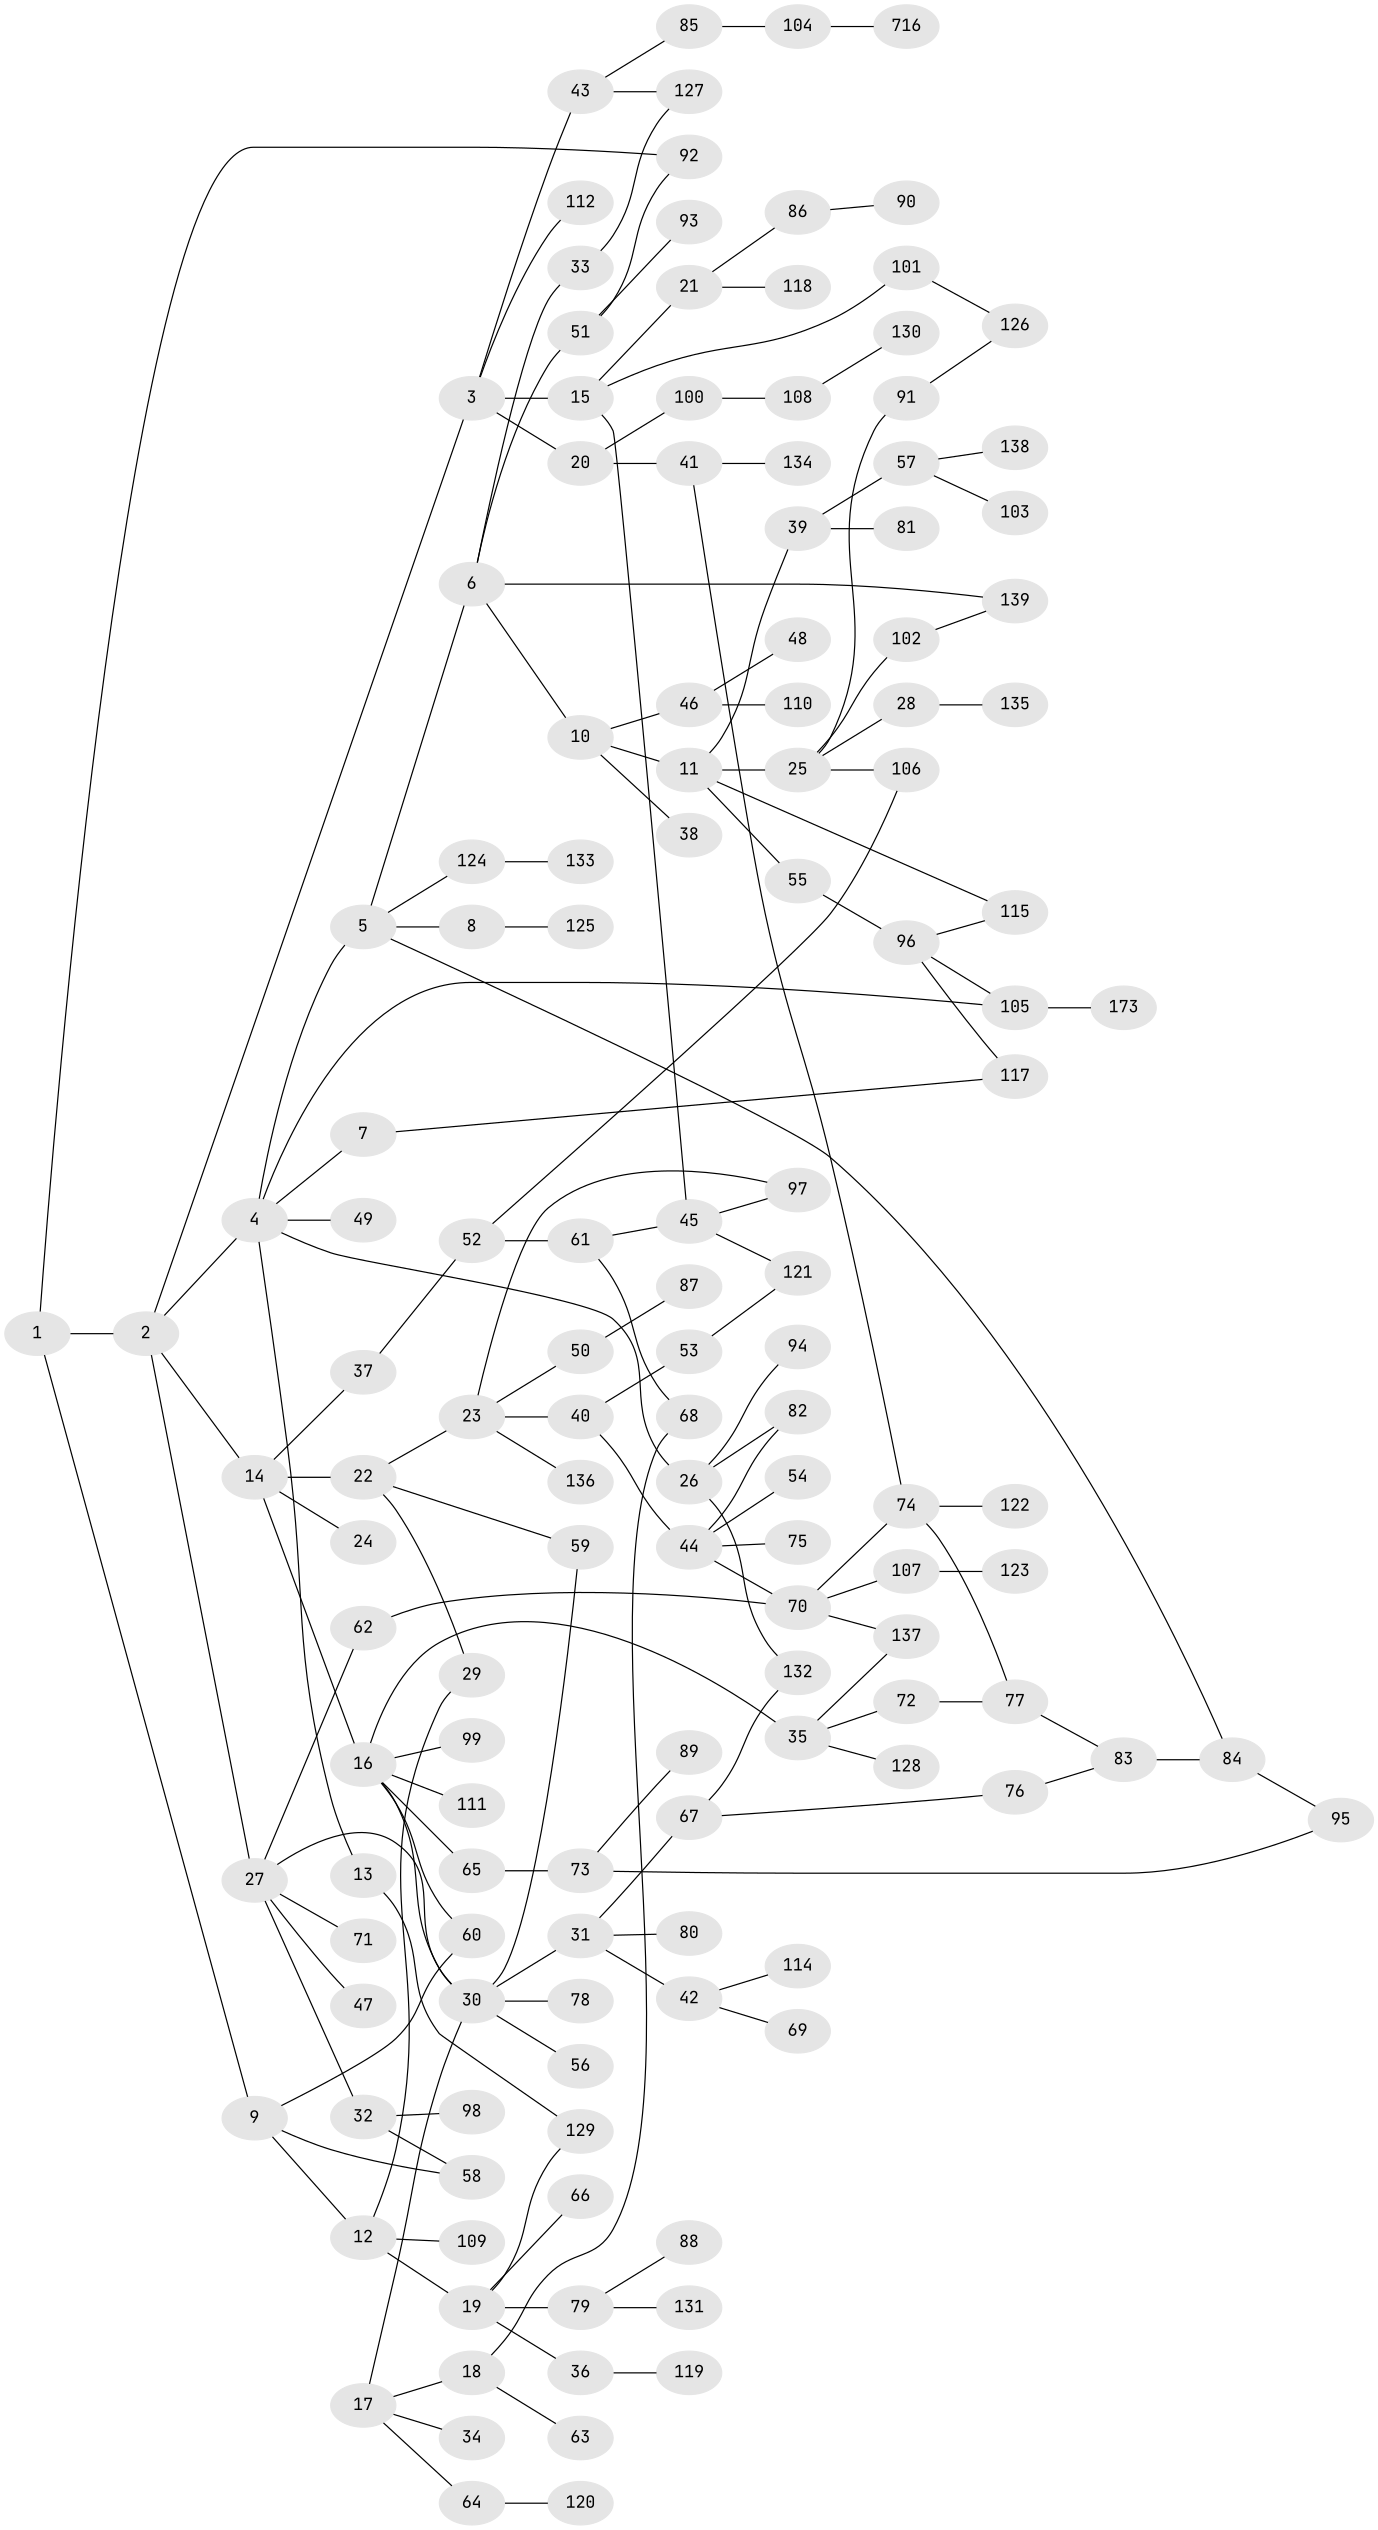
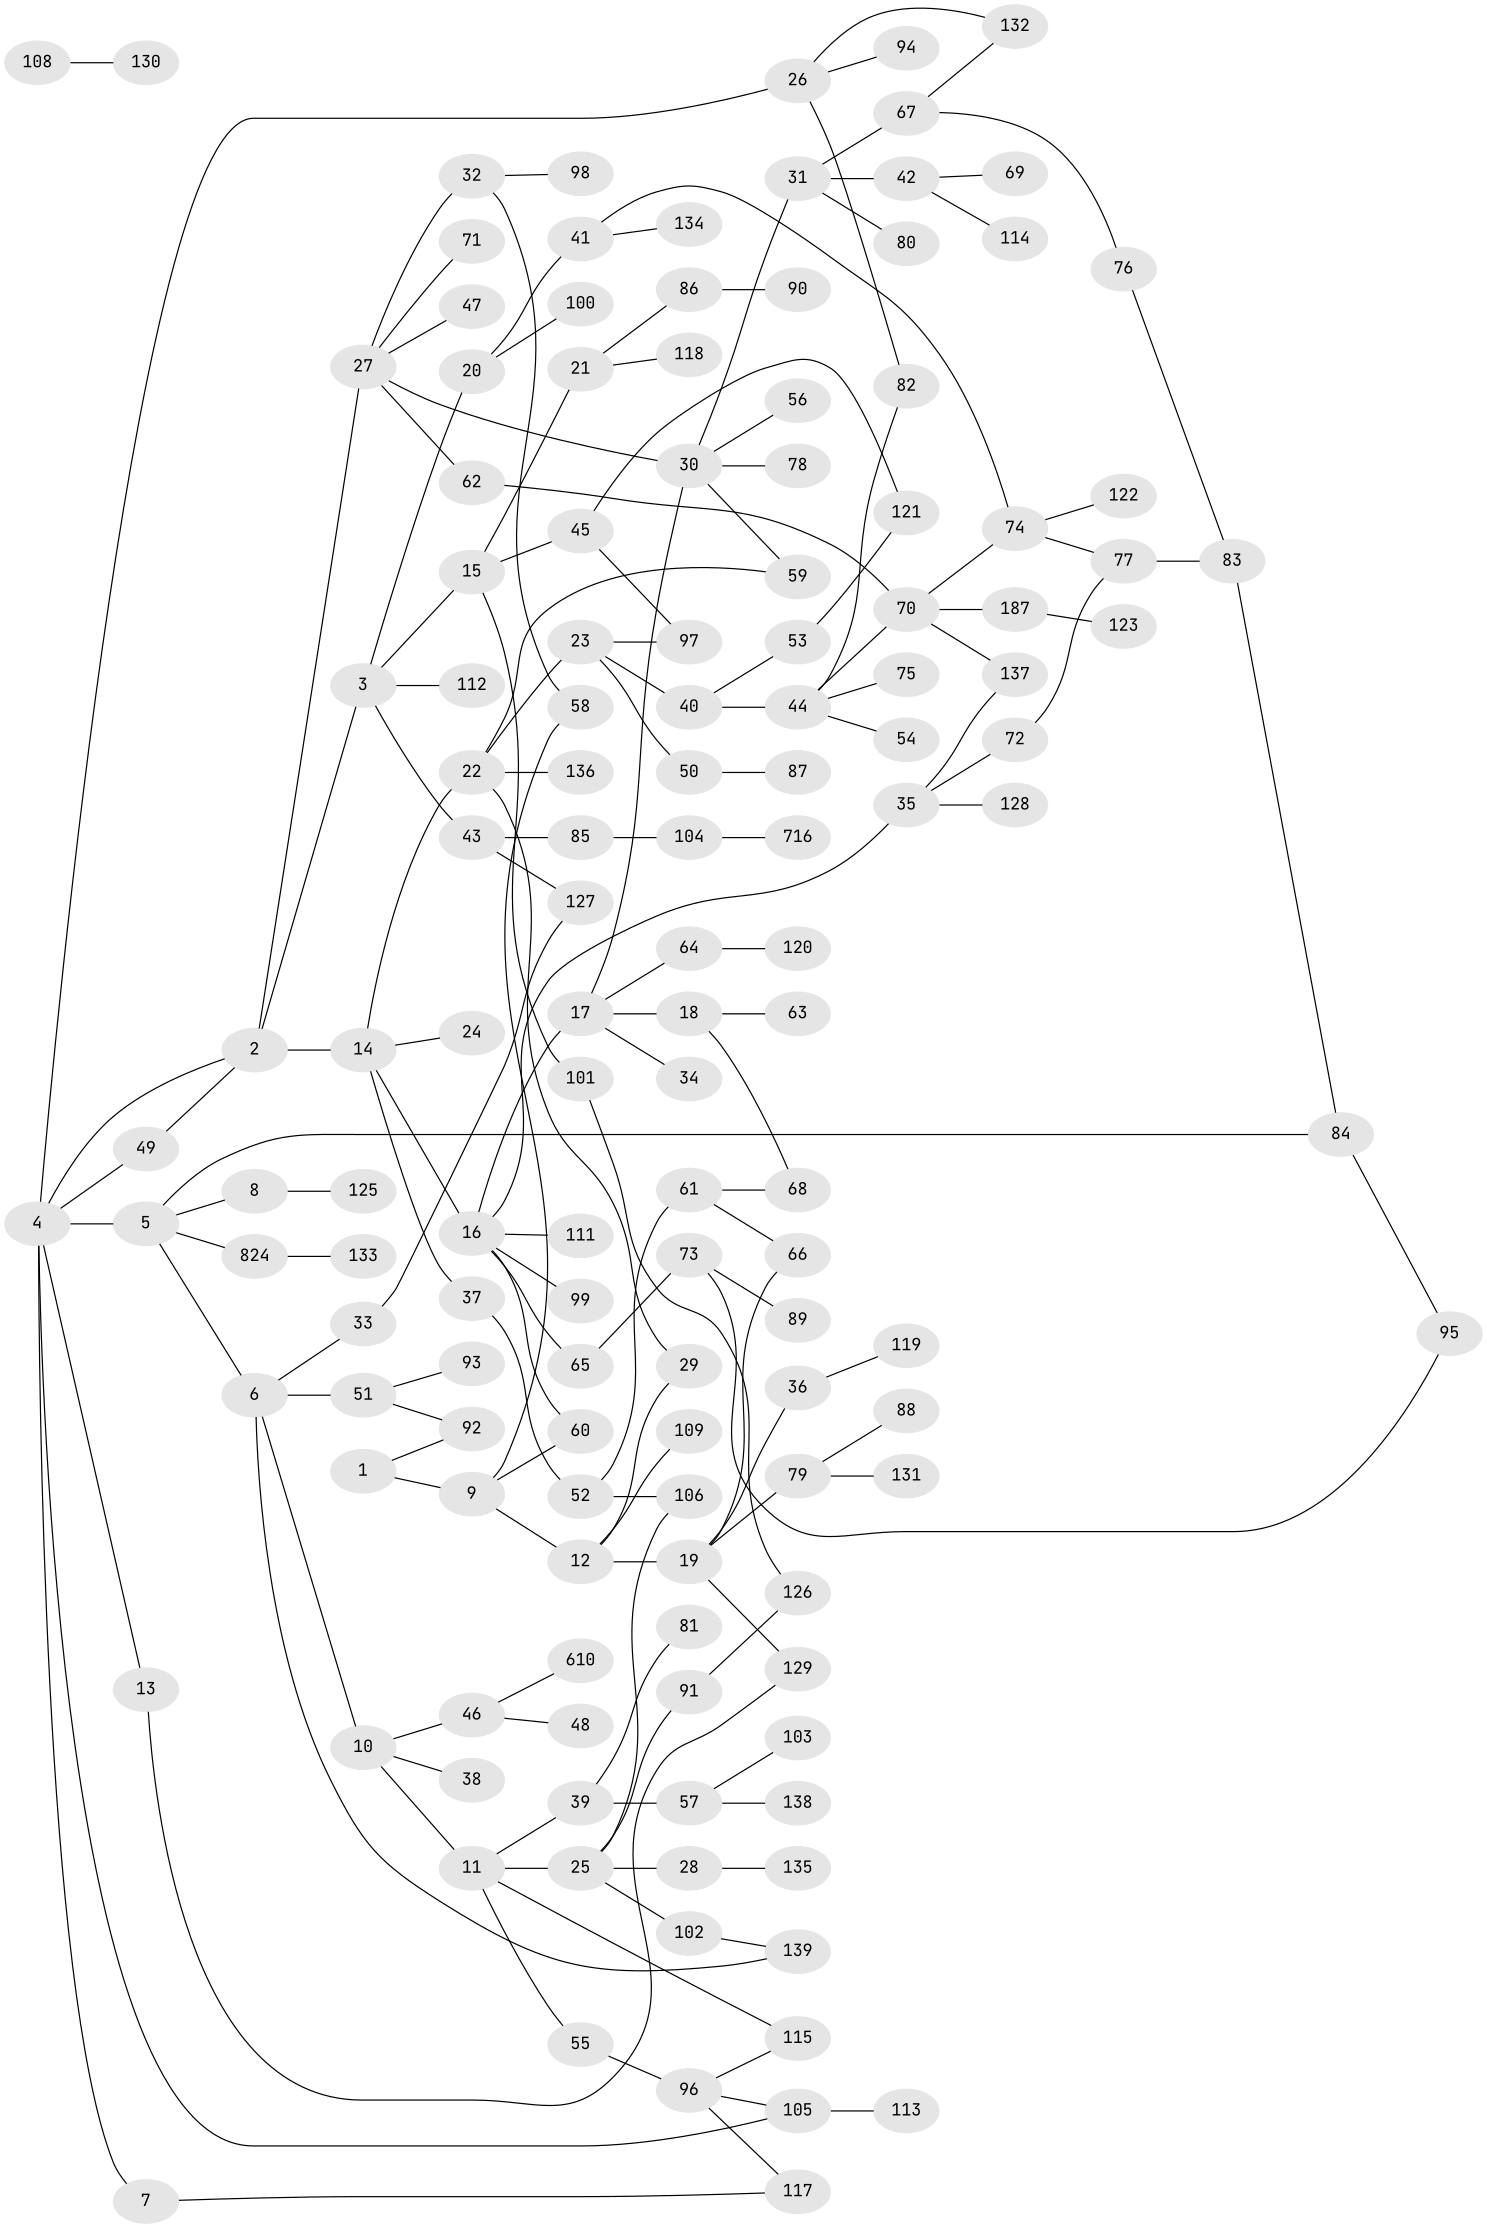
edge "100" -- "108": removed
node "110": label "110" -> "610"
node "124": label "124" -> "824"
node "173": label "173" -> "113"
edge "45" -- "61": now "66" -- "61"
edge "1" -- "2": now "49" -- "2"
edge "23" -- "136": now "22" -- "136"
node "107": label "107" -> "187"
edge "16" -- "30": now "16" -- "17"
